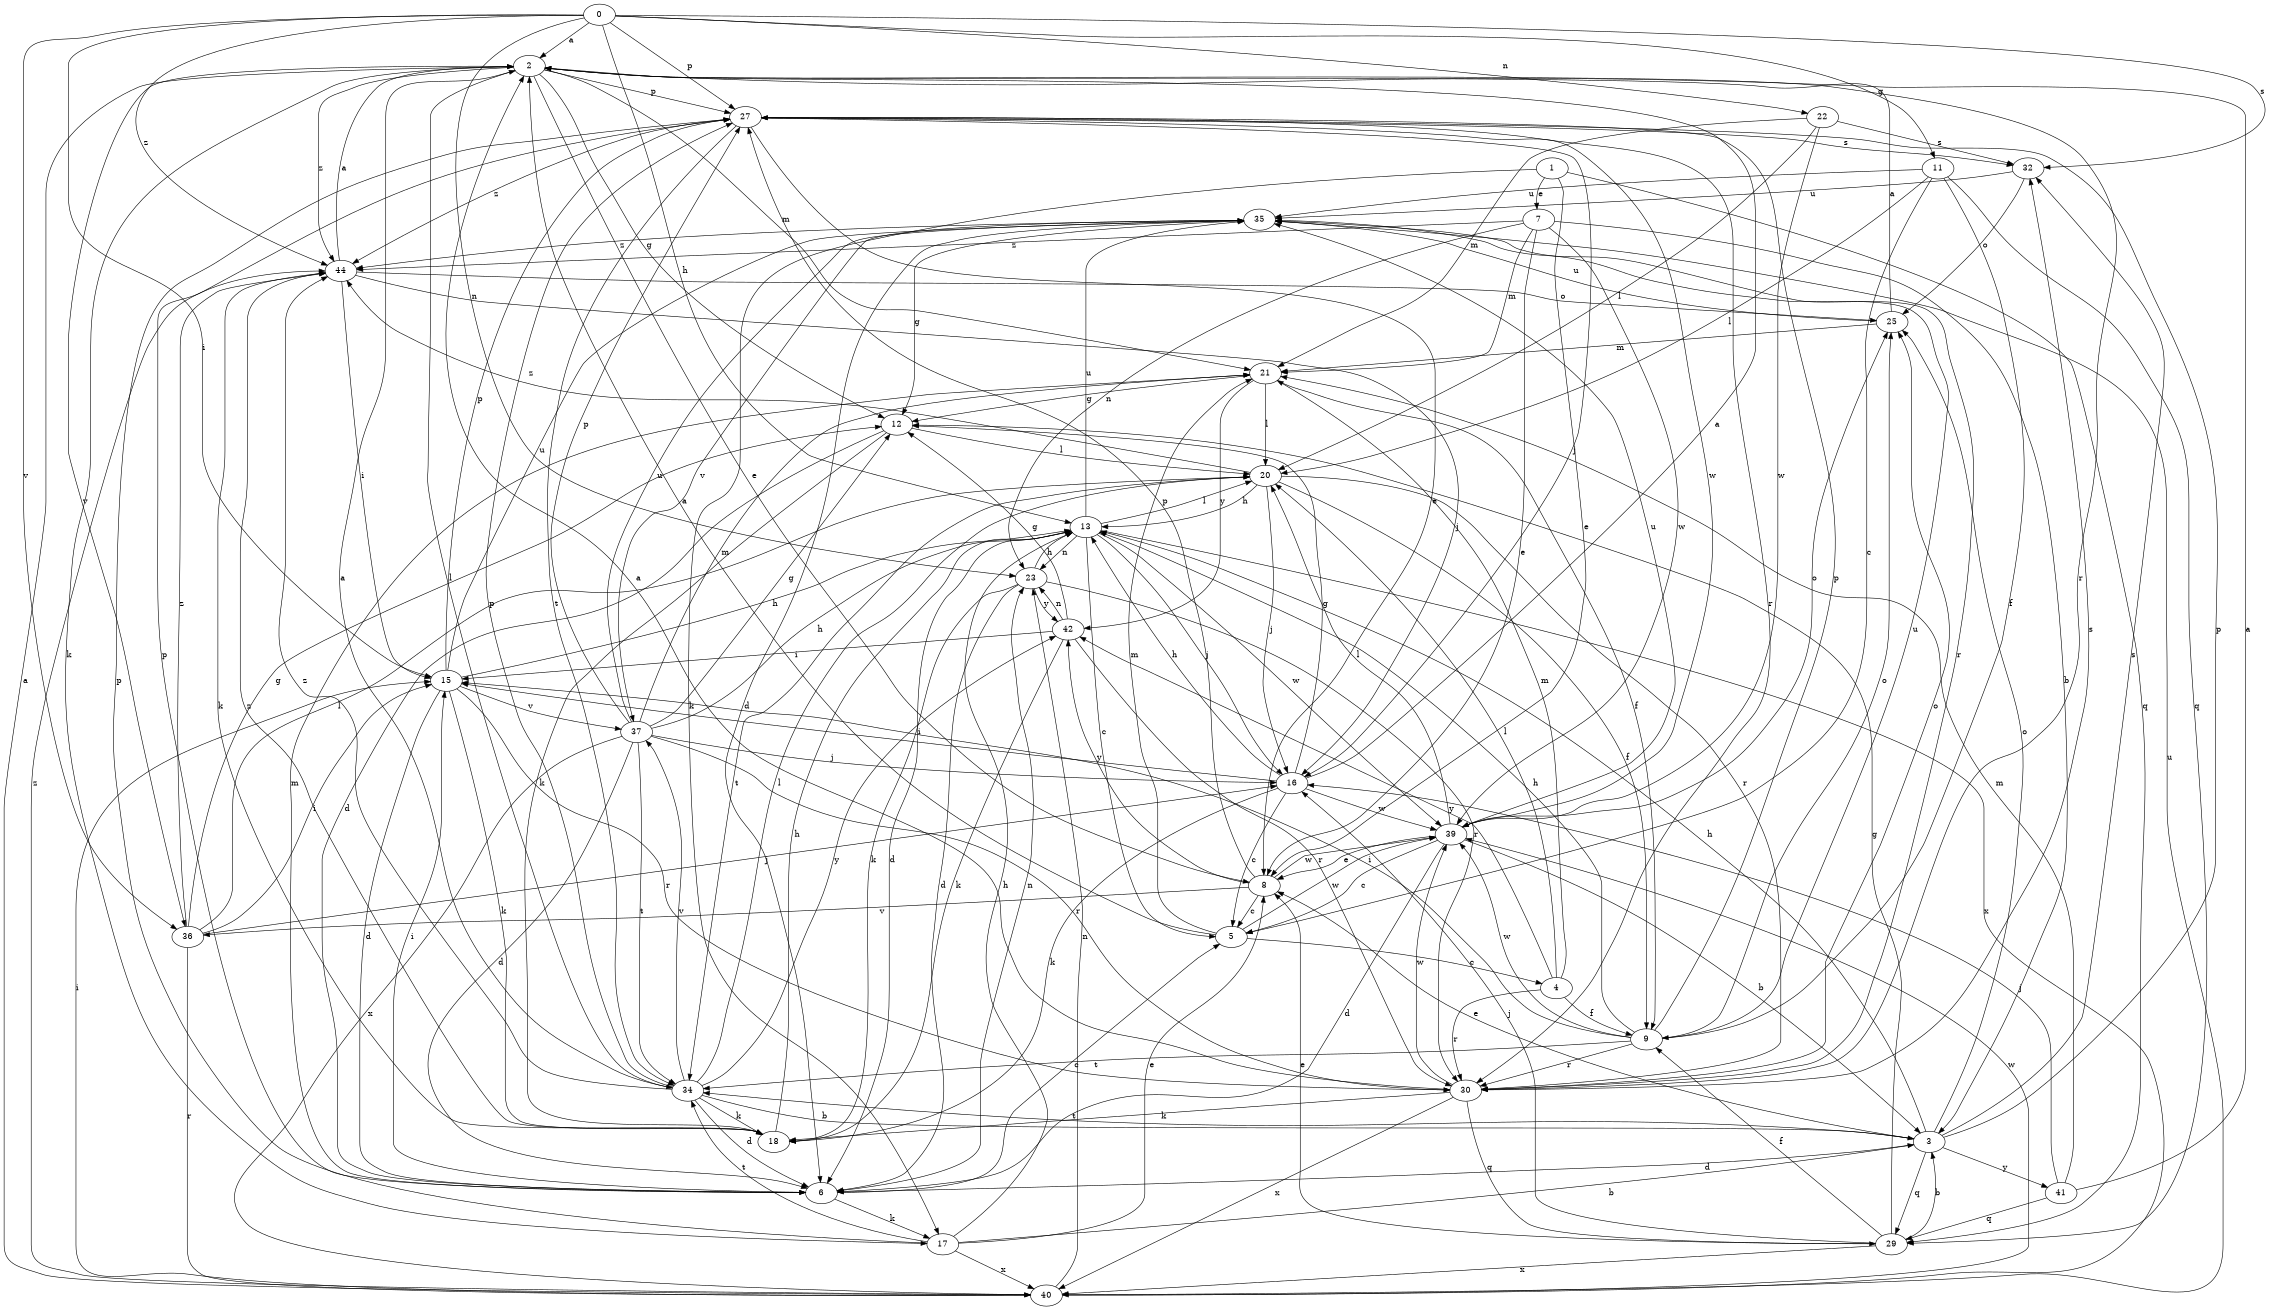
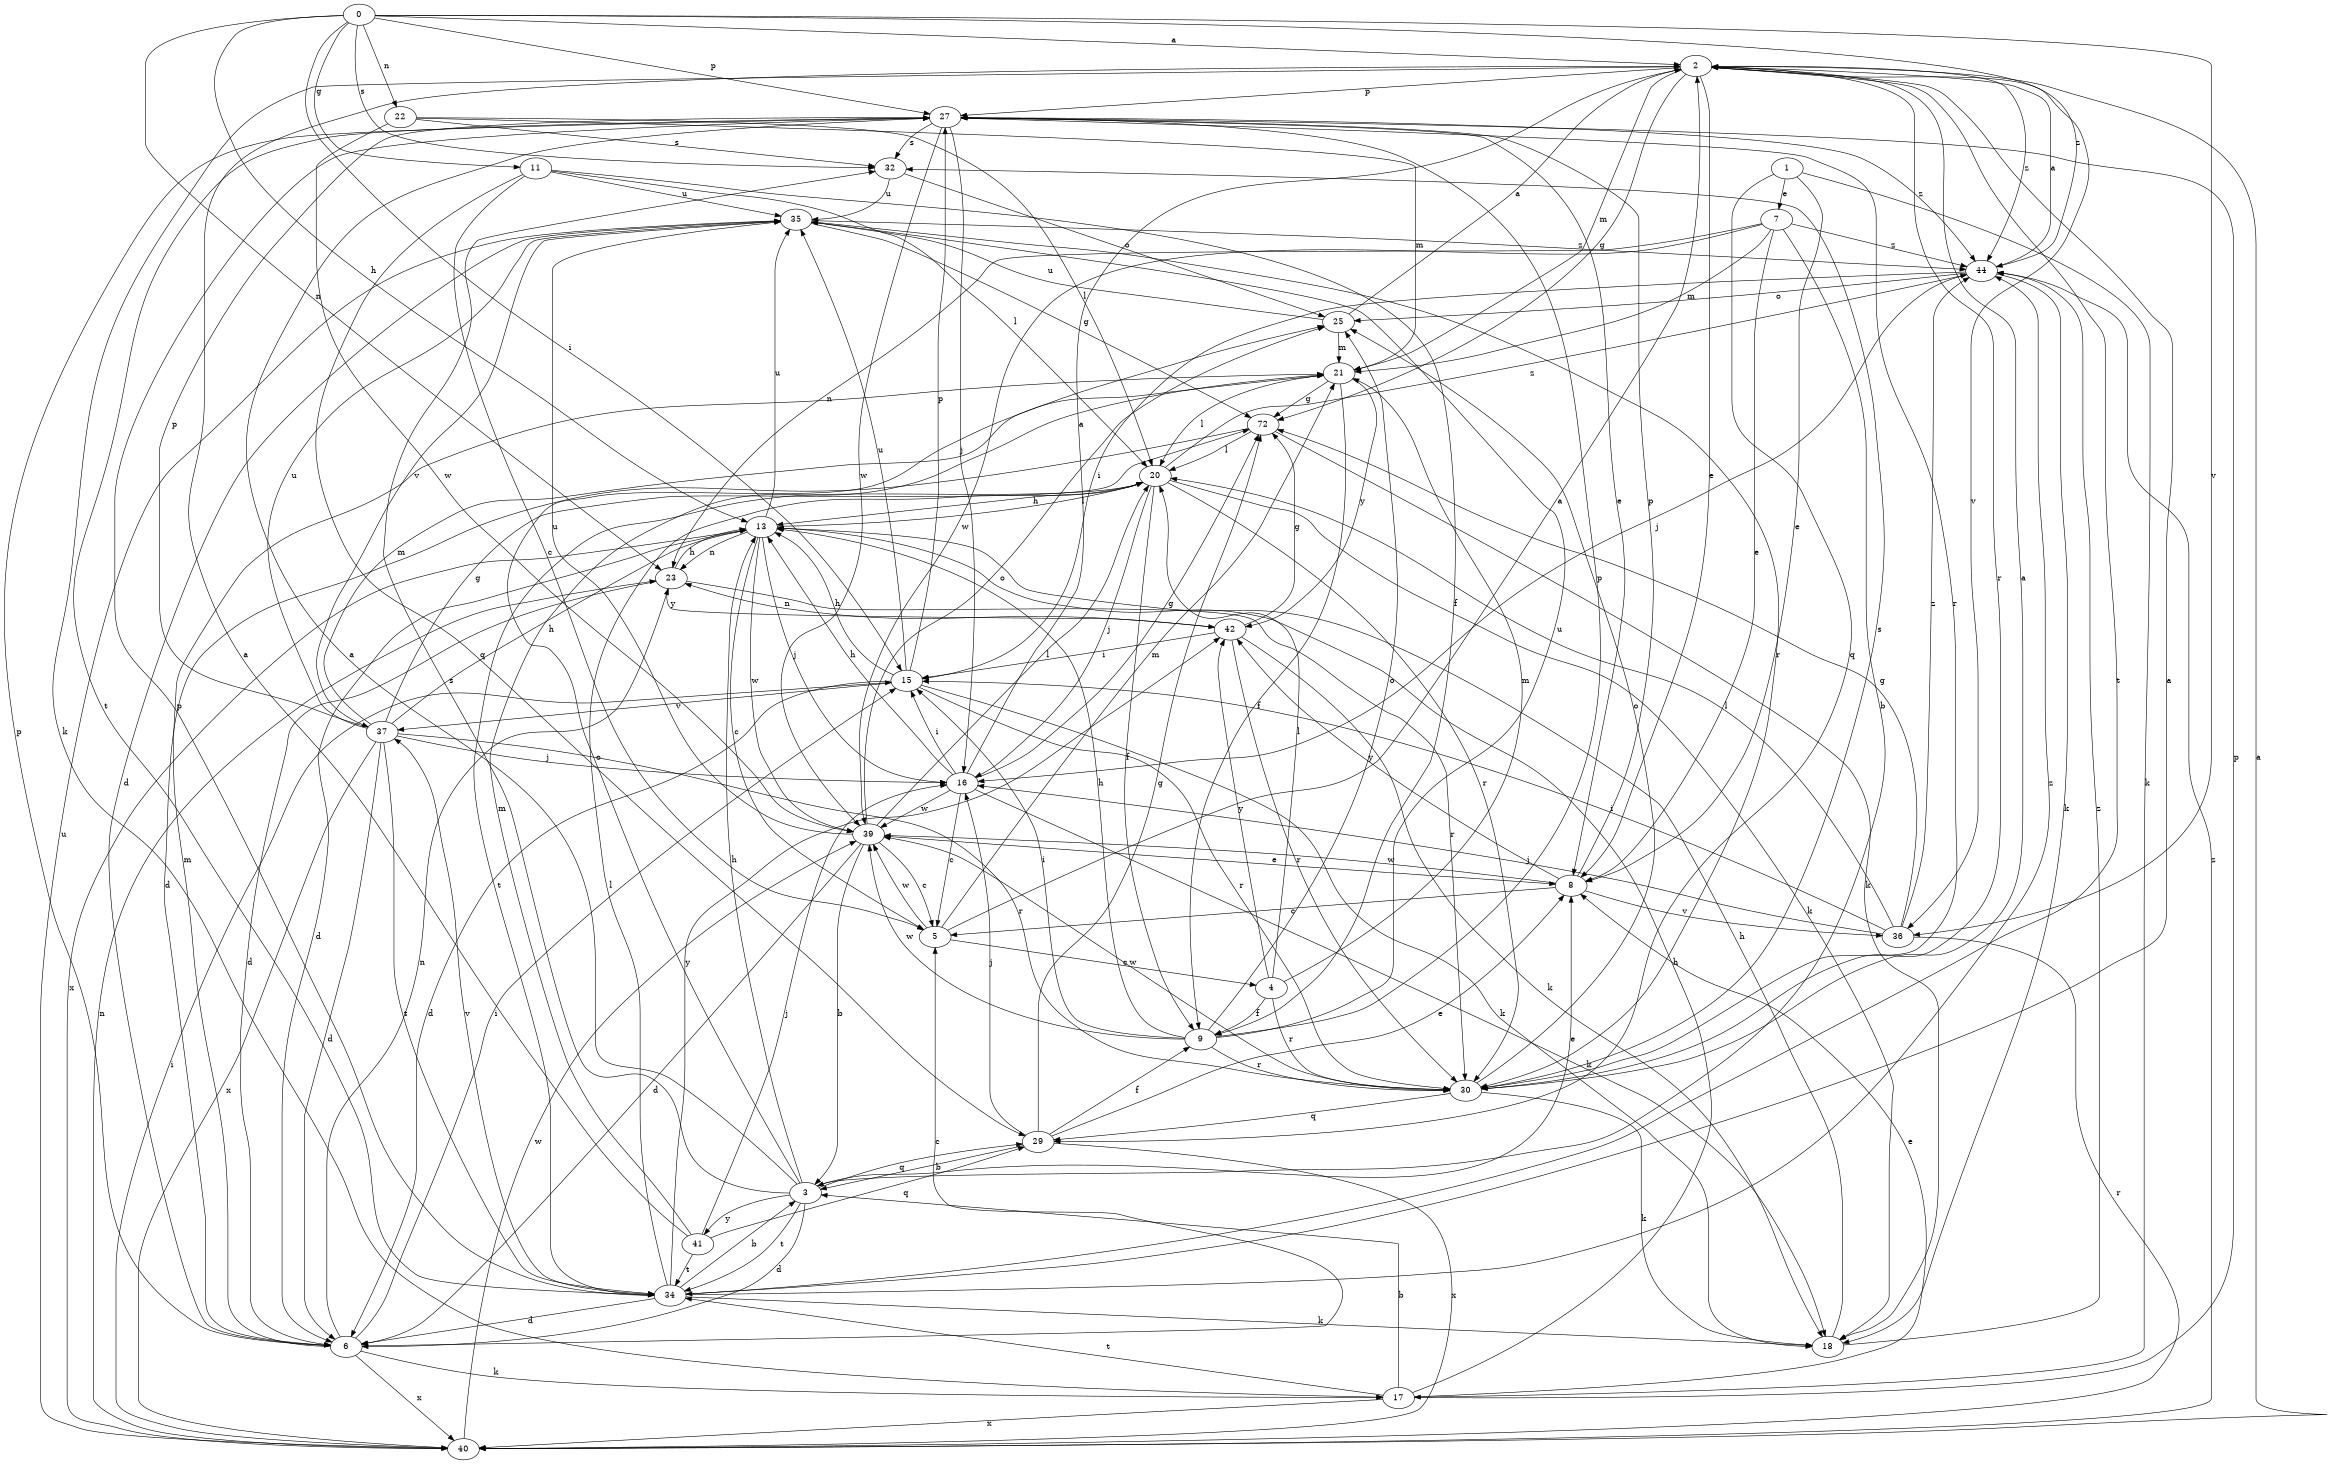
node "12": label "12" -> "72"
edge "2" -> "34": label "l" -> "t"
edge "3" -> "27": label "p" -> "a"
edge "23" -> "18": now "20" -> "18"
edge "9" -> "34": now "41" -> "34"
edge "30" -> "40": now "6" -> "40"
